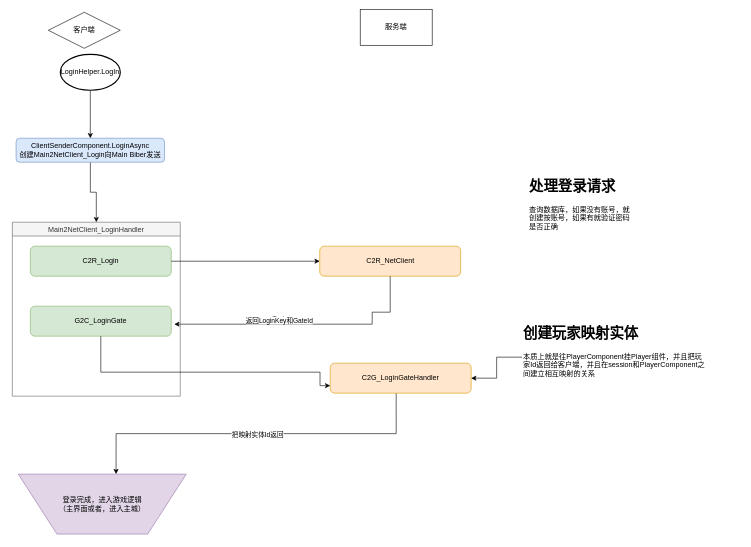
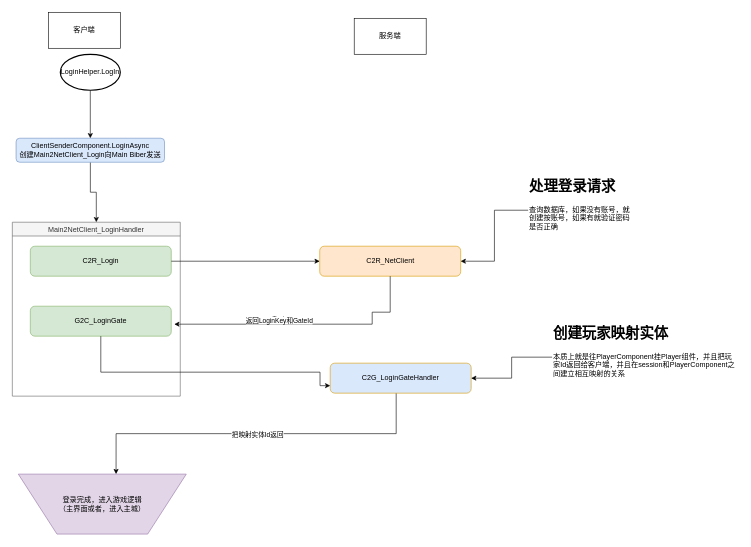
node "服务端": moved (396, 27) -> (390, 36)
node "客户端": shape diamond -> rectangle
edge "处理登录请求查询数据库，如果没有账号，就创建按账号，如果有就验证密码是否正确" -> "C2R_NetClient": added
node "创建玩家映射实体 本质上就是往PlayerComponent挂Player组件，并且把玩家Id返回给客户端，并且在session和PlayerComponent之间建立相互映射的关系": moved (615, 357) -> (645, 357)
node "C2G_LoginGateHandler": fillcolor #ffe6cc -> #dae8fc
